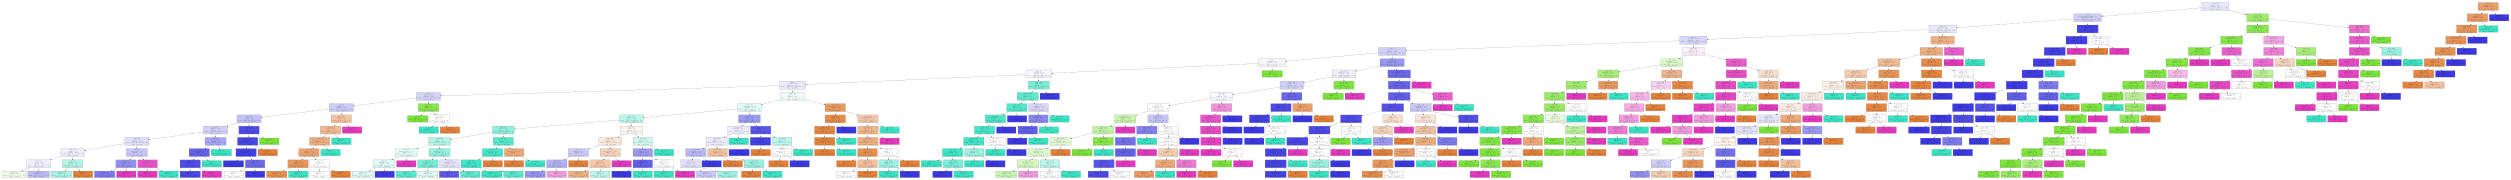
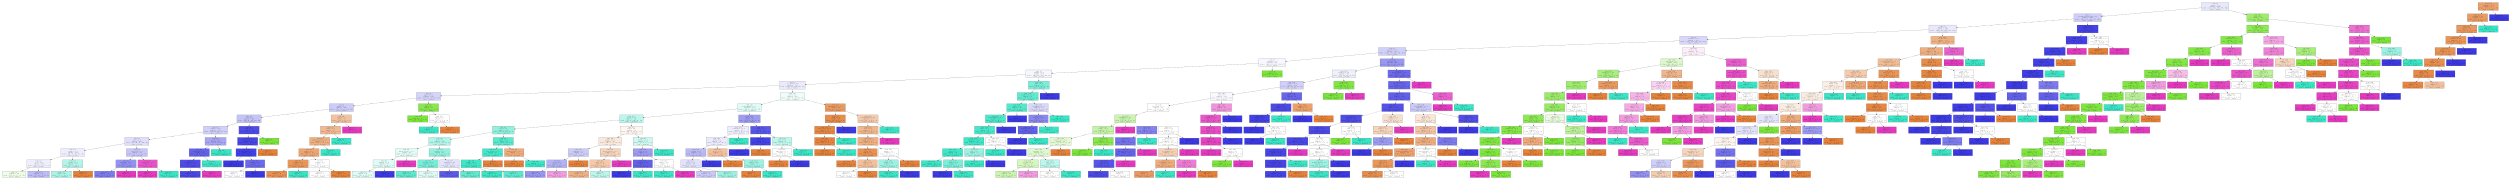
node "node #202": removed
